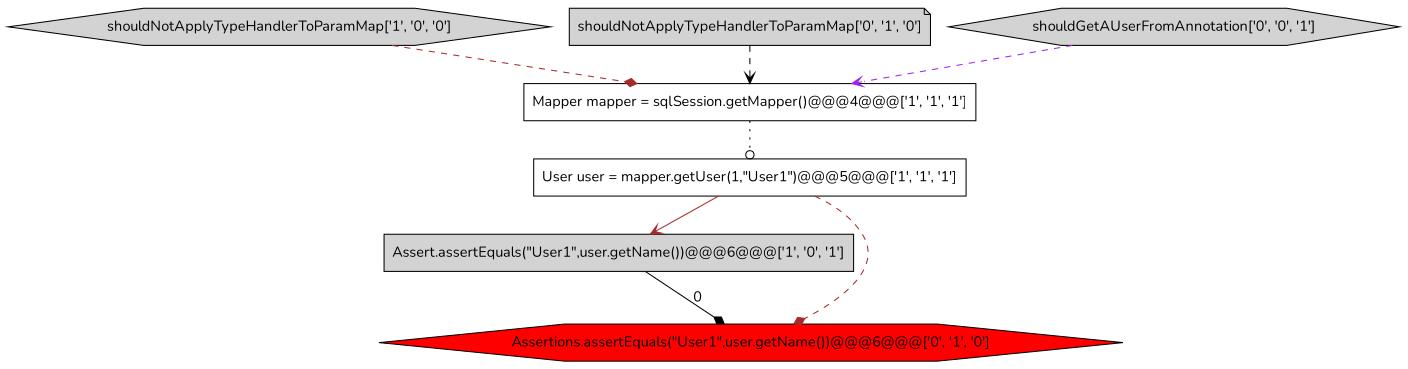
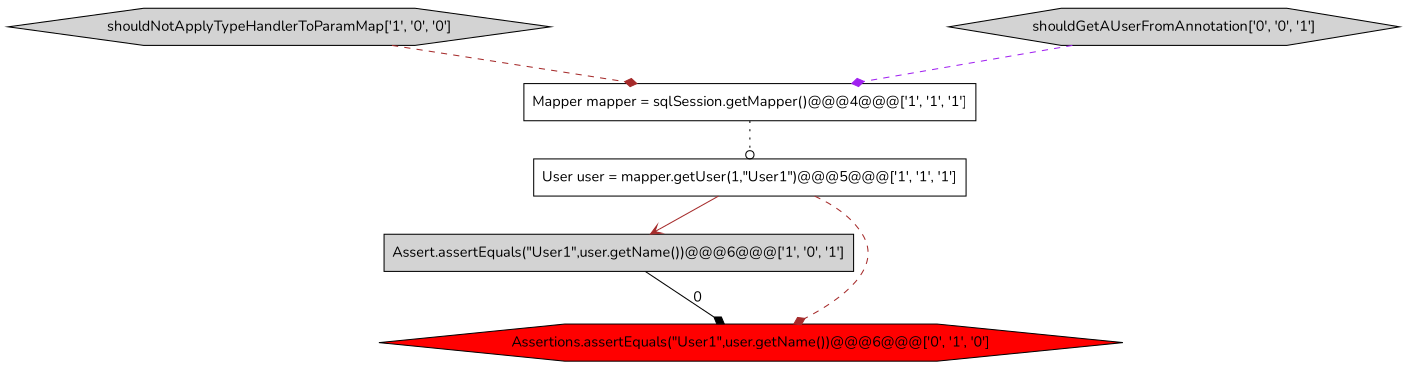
node "shouldNotApplyTypeHandlerToParamMap['0', '1', '0']": removed
edge "shouldGetAUserFromAnnotation['0', '0', '1']" -> "Mapper mapper = sqlSession.getMapper()@@@4@@@['1', '1', '1']": arrowhead vee -> diamond
